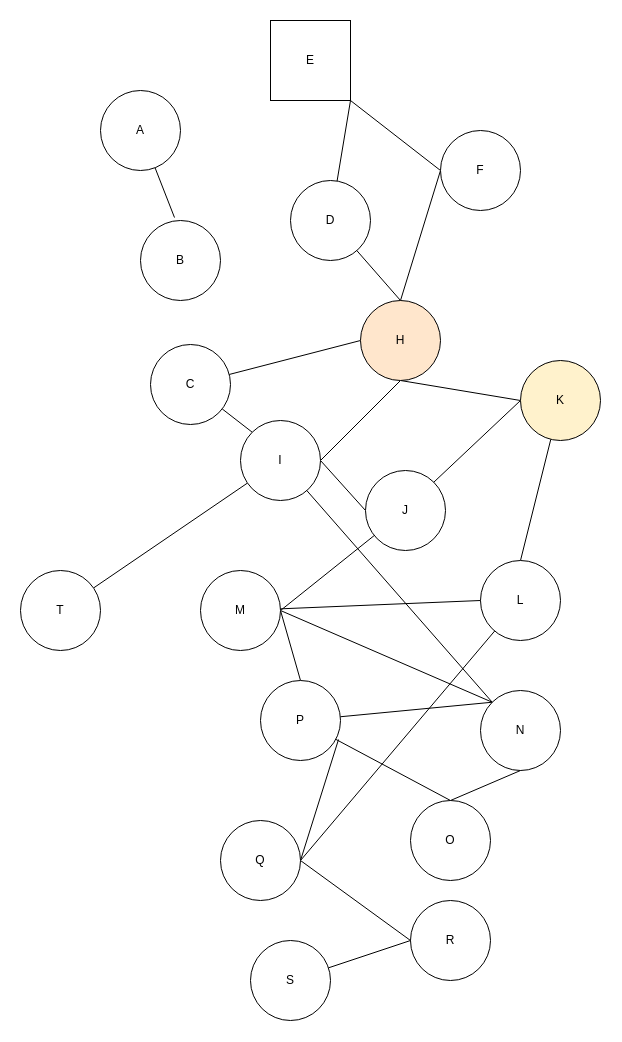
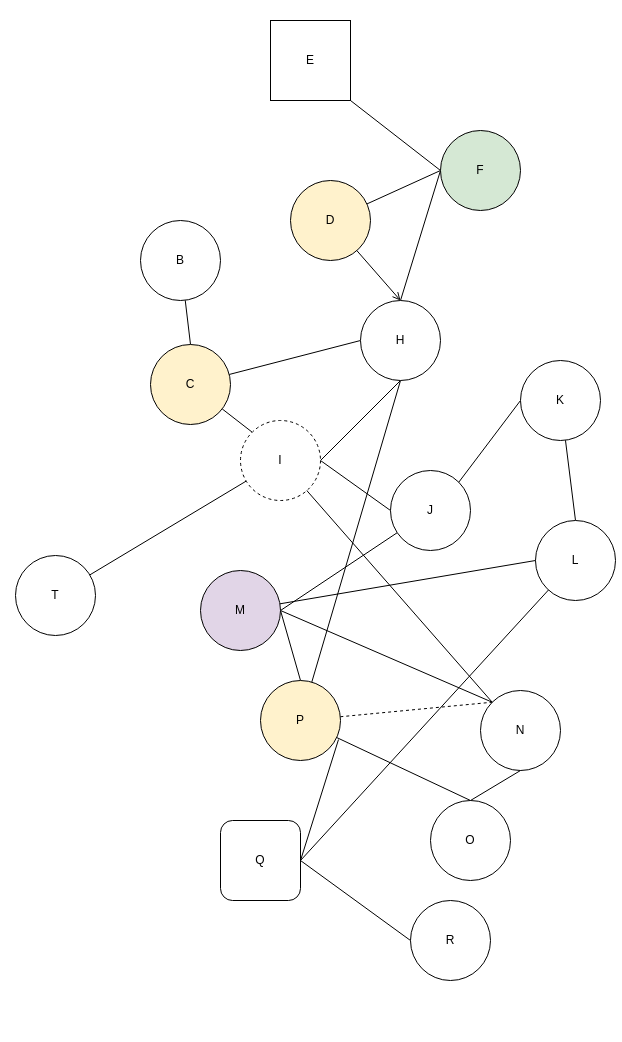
node "A": removed
edge "E" -- "D": removed
node "F": fillcolor #ffffff -> #d5e8d4
edge "F" -- "D": added
edge "A" -- "B": removed
node "D": fillcolor #ffffff -> #fff2cc
edge "D" -- "H": arrowhead none -> open
edge "B" -- "C": added
node "H": fillcolor #ffe6cc -> #ffffff
node "C": fillcolor #ffffff -> #fff2cc
edge "H" -- "K": now "H" -- "P"
node "K": fillcolor #fff2cc -> #ffffff
node "I": style solid -> dashed
node "J": moved (406, 511) -> (431, 511)
node "L": moved (521, 601) -> (576, 561)
node "T": moved (61, 611) -> (56, 596)
node "M": fillcolor #ffffff -> #e1d5e7
edge "P" -- "N": style solid -> dashed
node "P": fillcolor #ffffff -> #fff2cc
node "O": moved (451, 841) -> (471, 841)
node "Q": shape ellipse -> rounded rectangle
edge "R" -- "S": removed
node "S": removed
